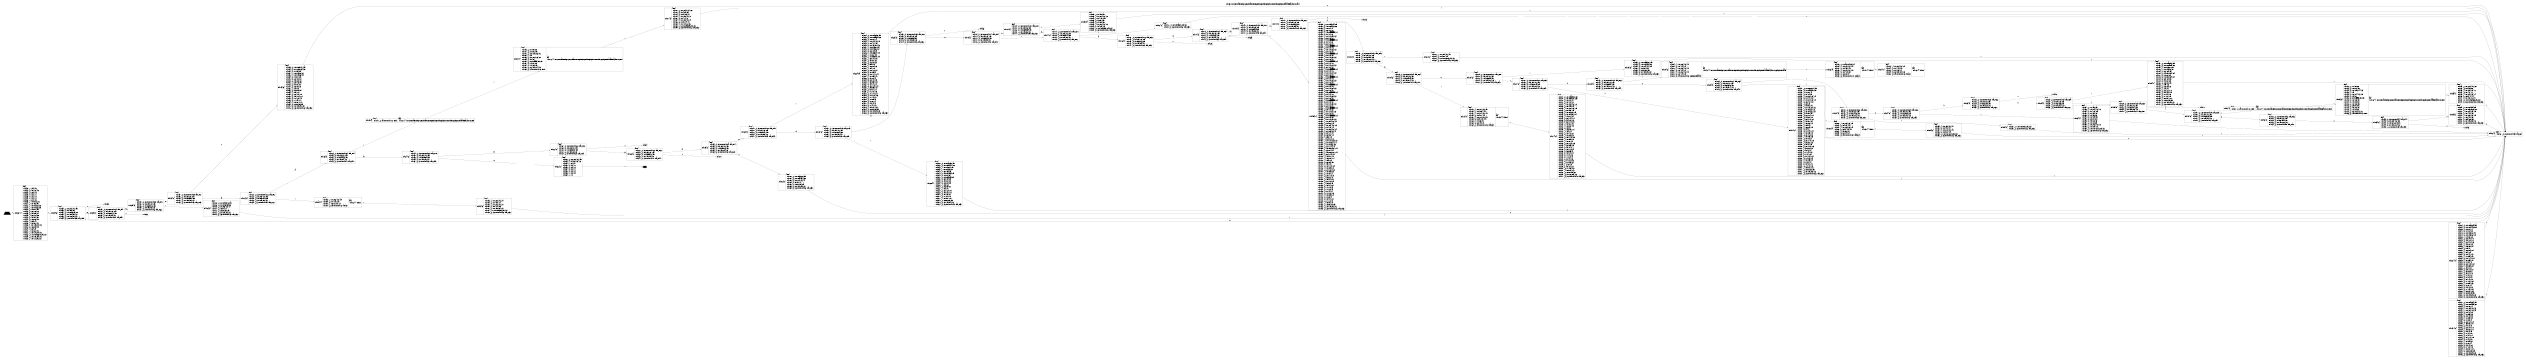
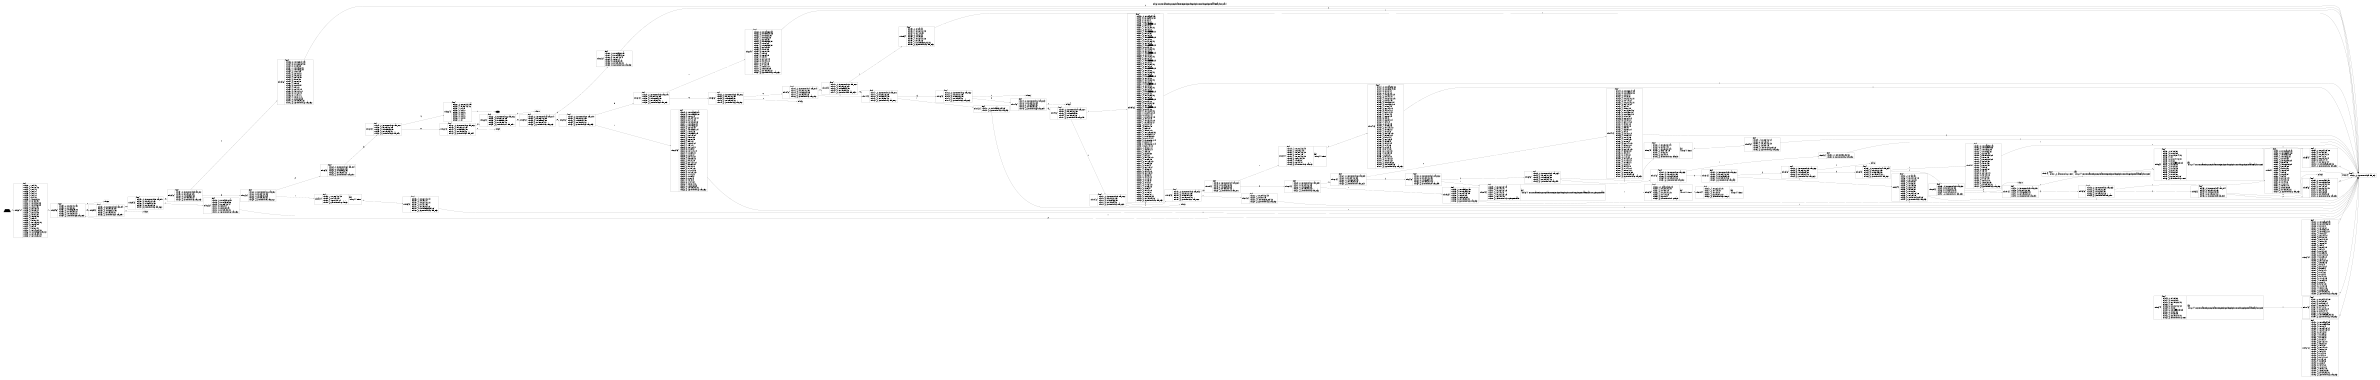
node "0x401e40 [5]": removed
node "0x401fae [91]": added
